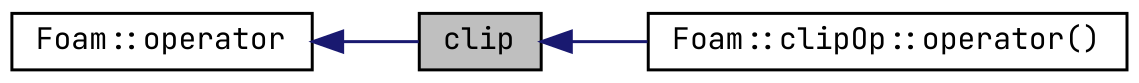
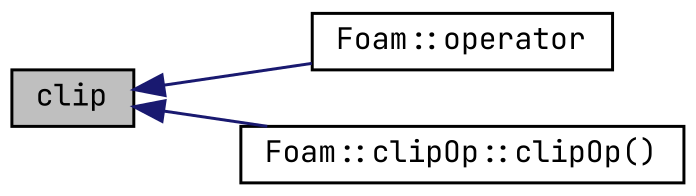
edge "clip" -> "Foam::operator": reversed
node "Foam::clipOp::operator()": label "Foam::clipOp::operator()" -> "Foam::clipOp::clipOp()"
